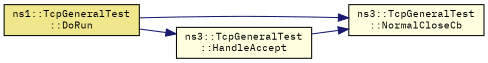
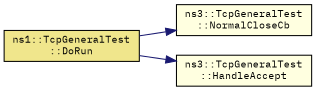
edge "ns3::TcpGeneralTest ::HandleAccept" -> "ns3::TcpGeneralTest ::NormalCloseCb": removed
